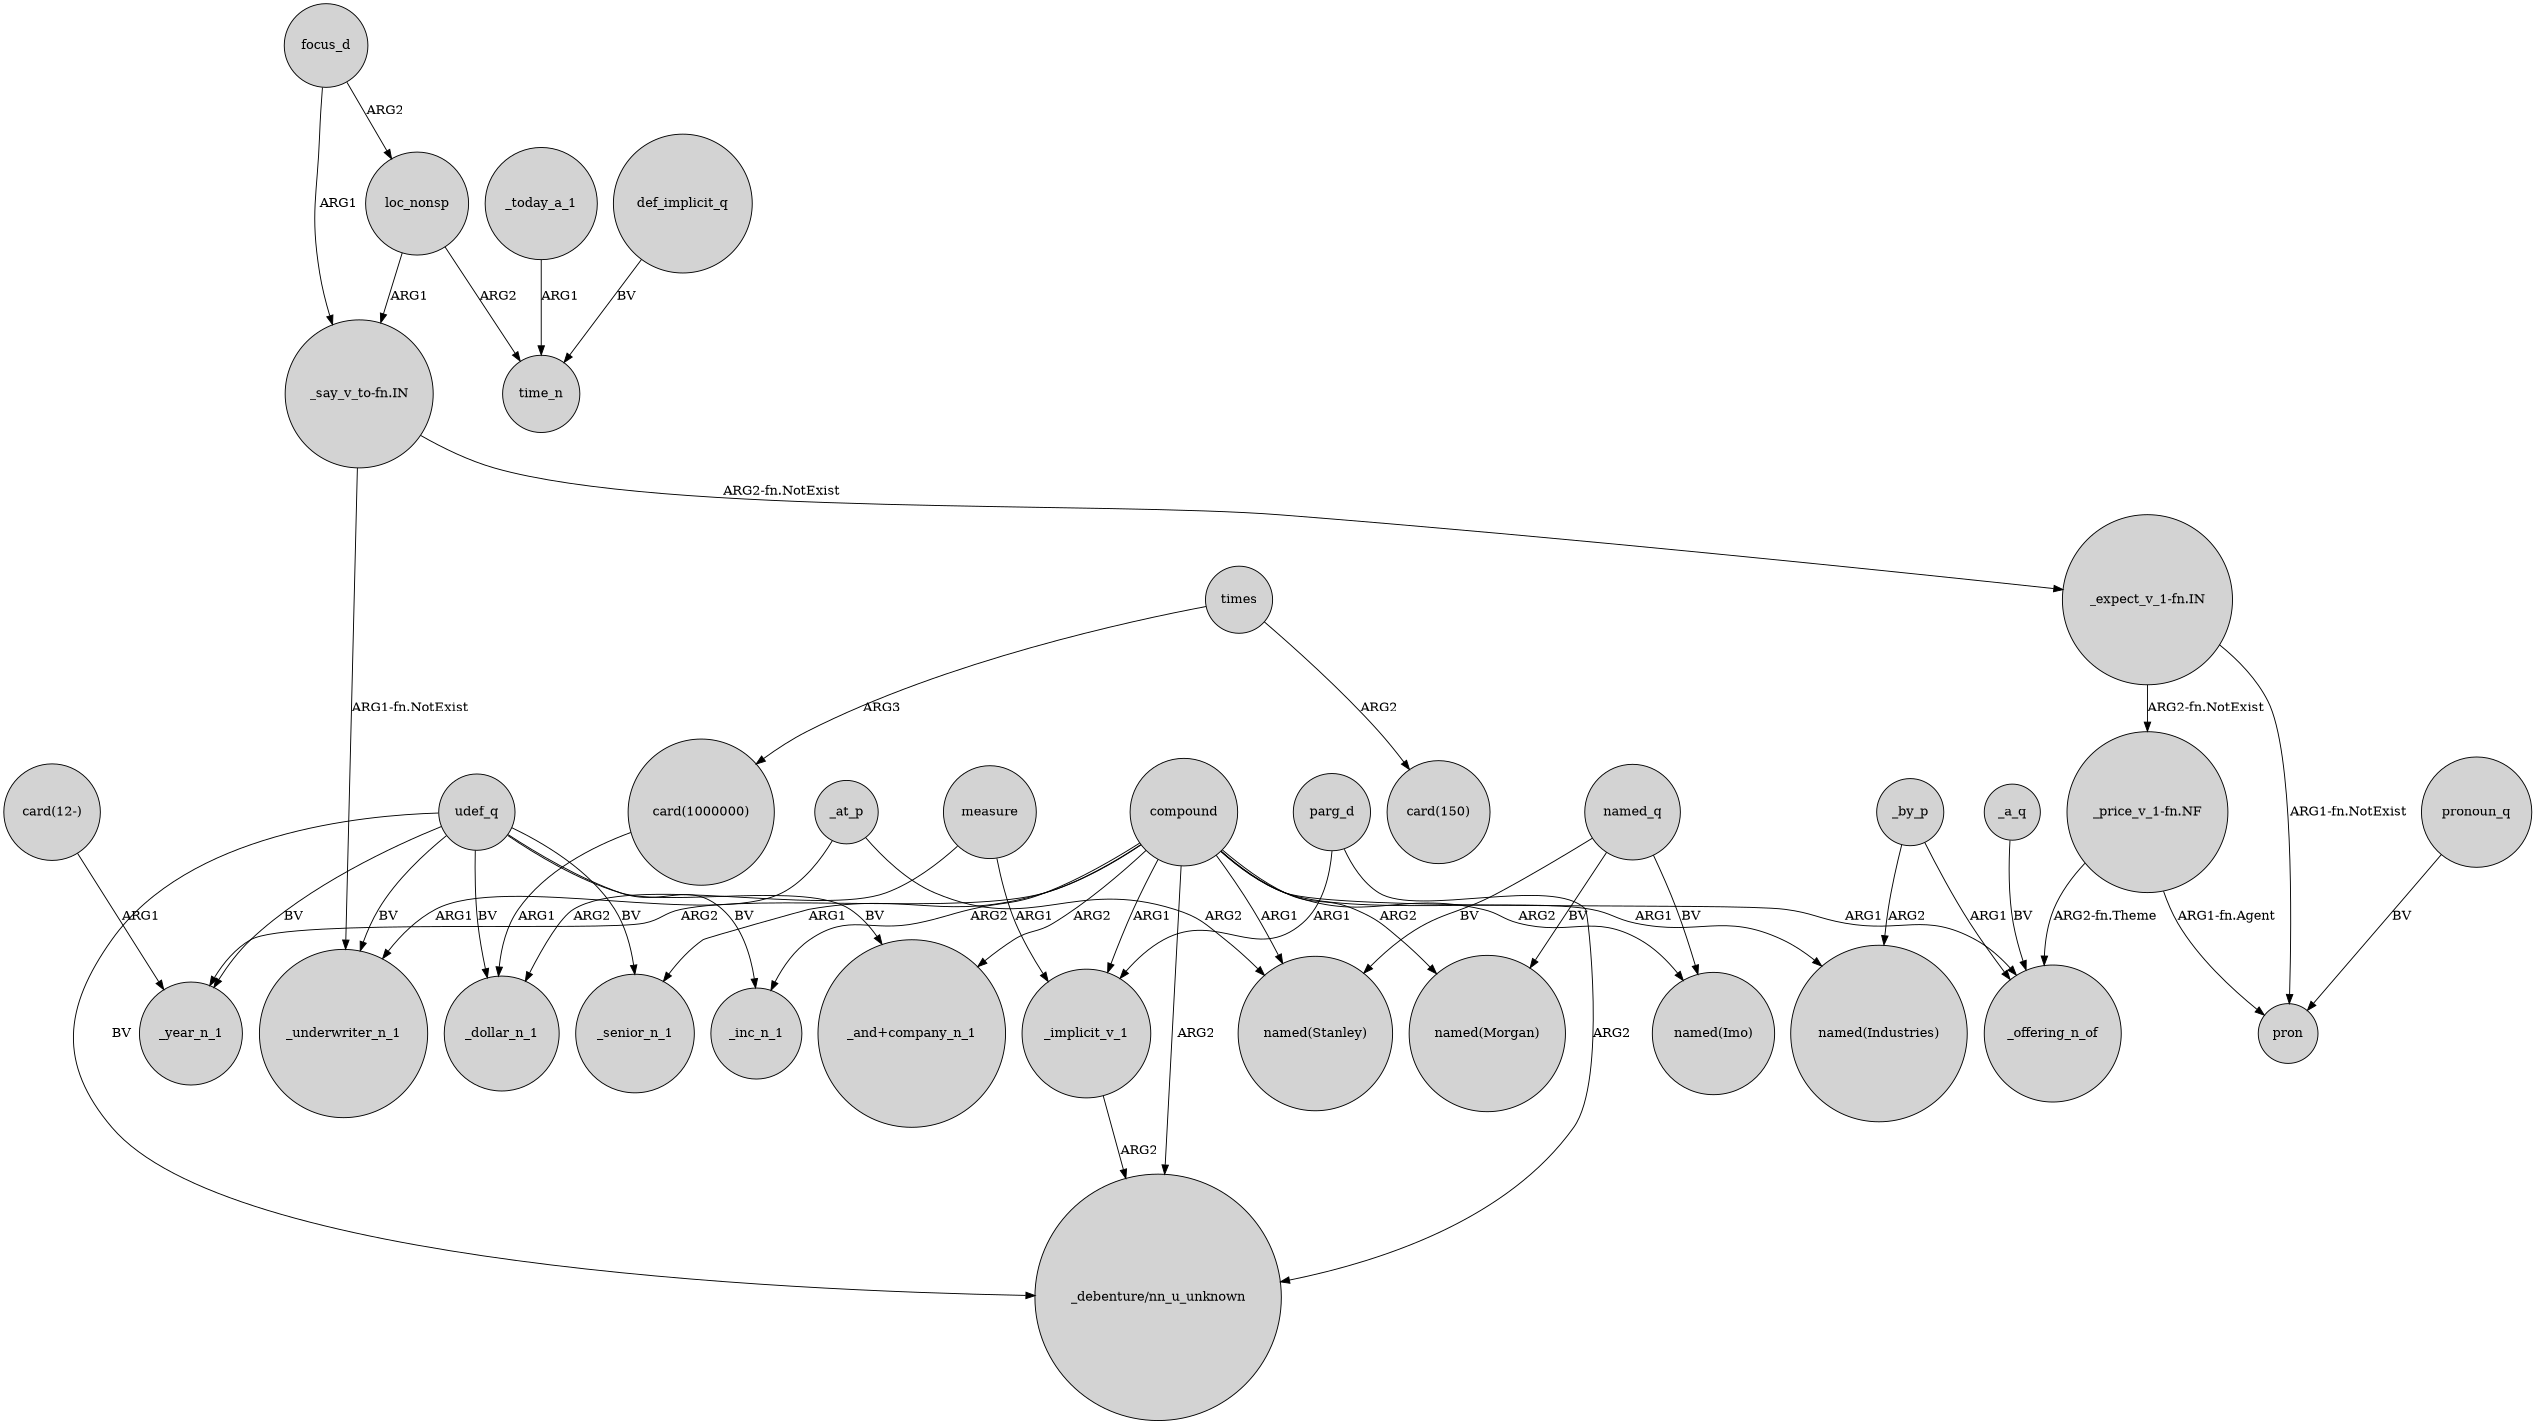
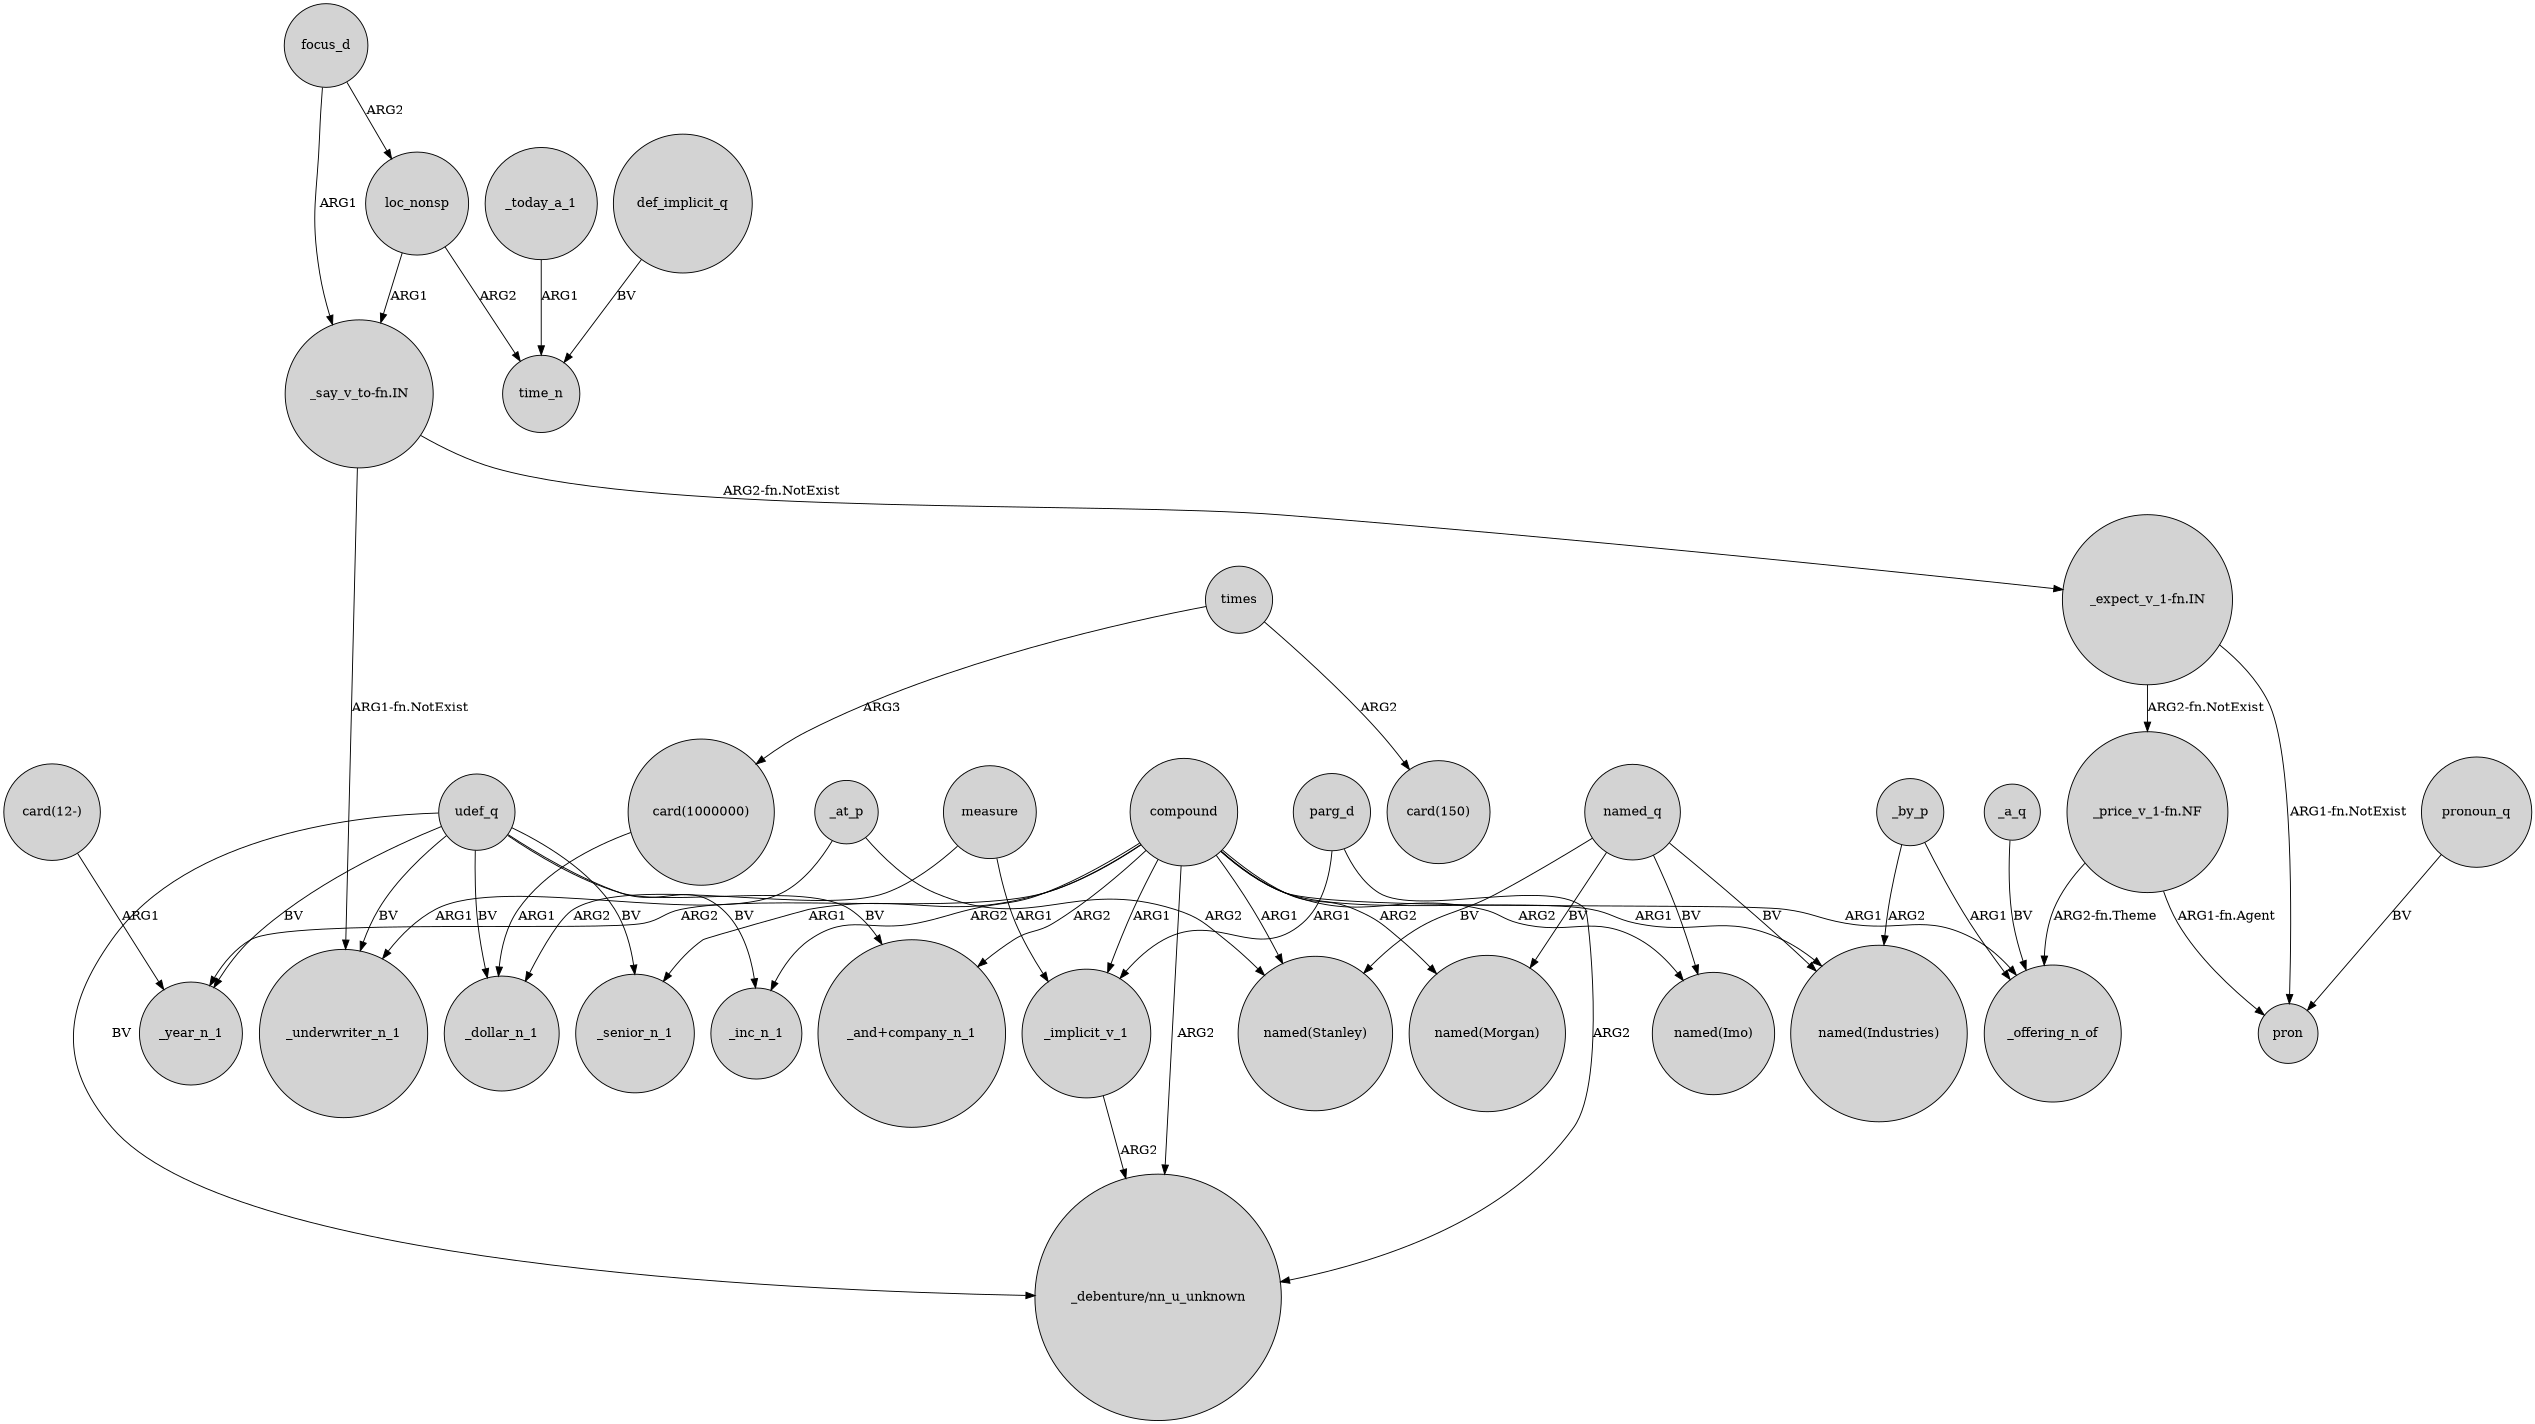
edge "named_q" -> "named(Industries)": added, label "BV"
